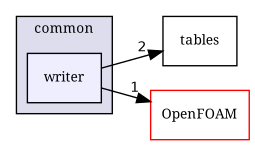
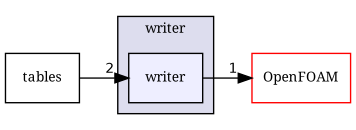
cluster "common": label "common" -> "writer"
edge "writer" -> "tables": reversed
